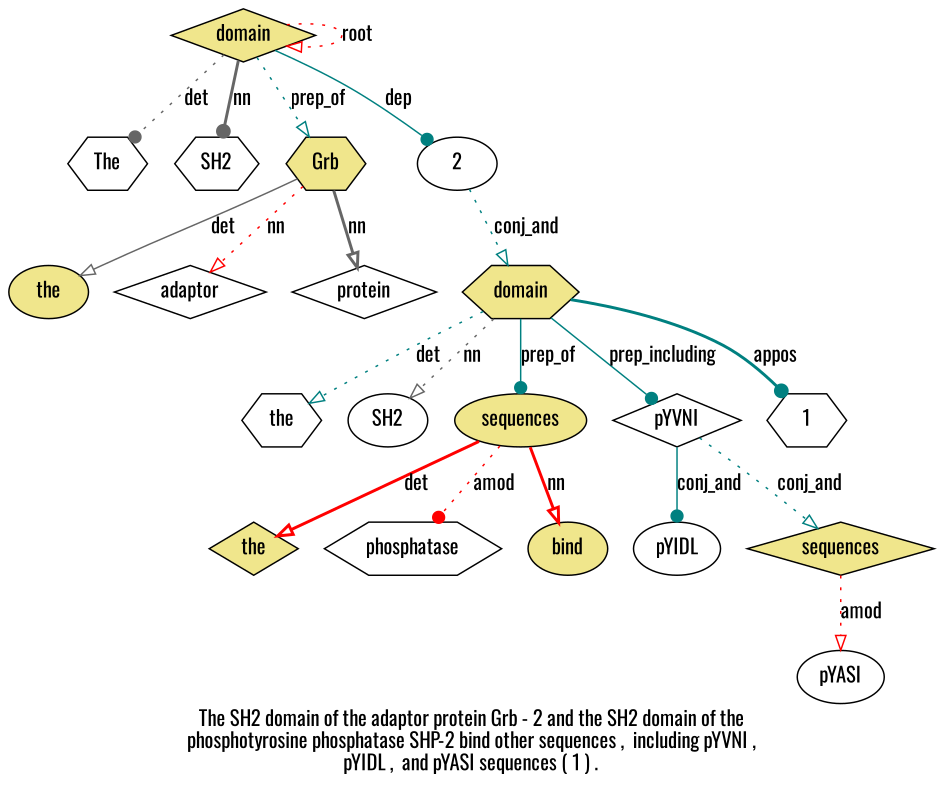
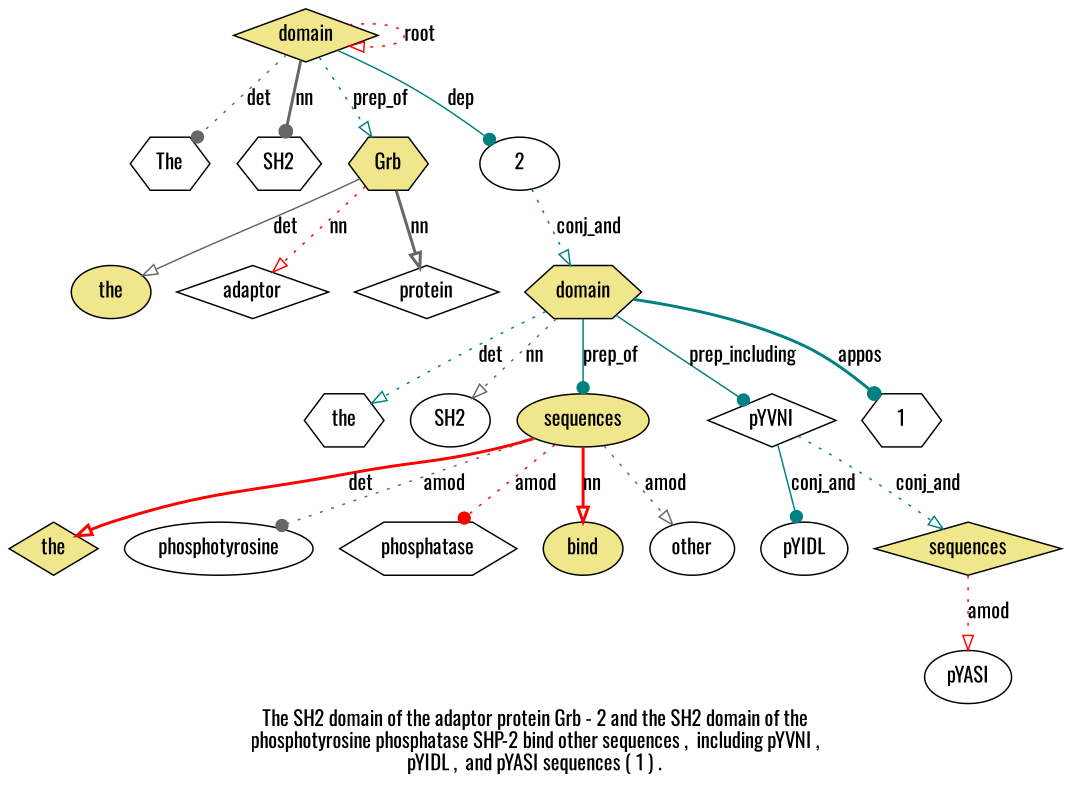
node "phosphotyrosine": added
node "other": added
